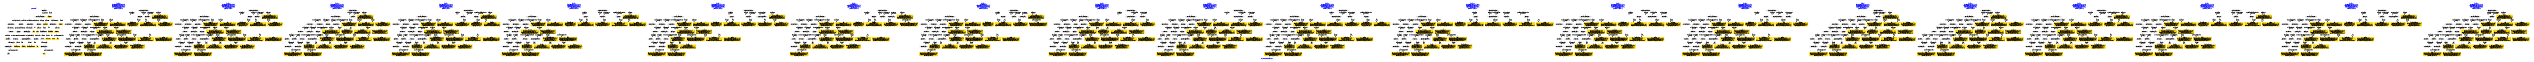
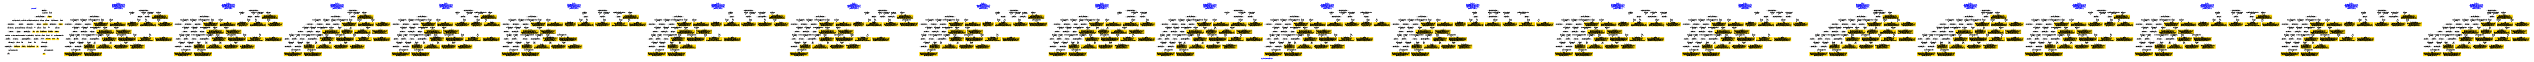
node "classification_URI": fillcolor lightgray -> gold
